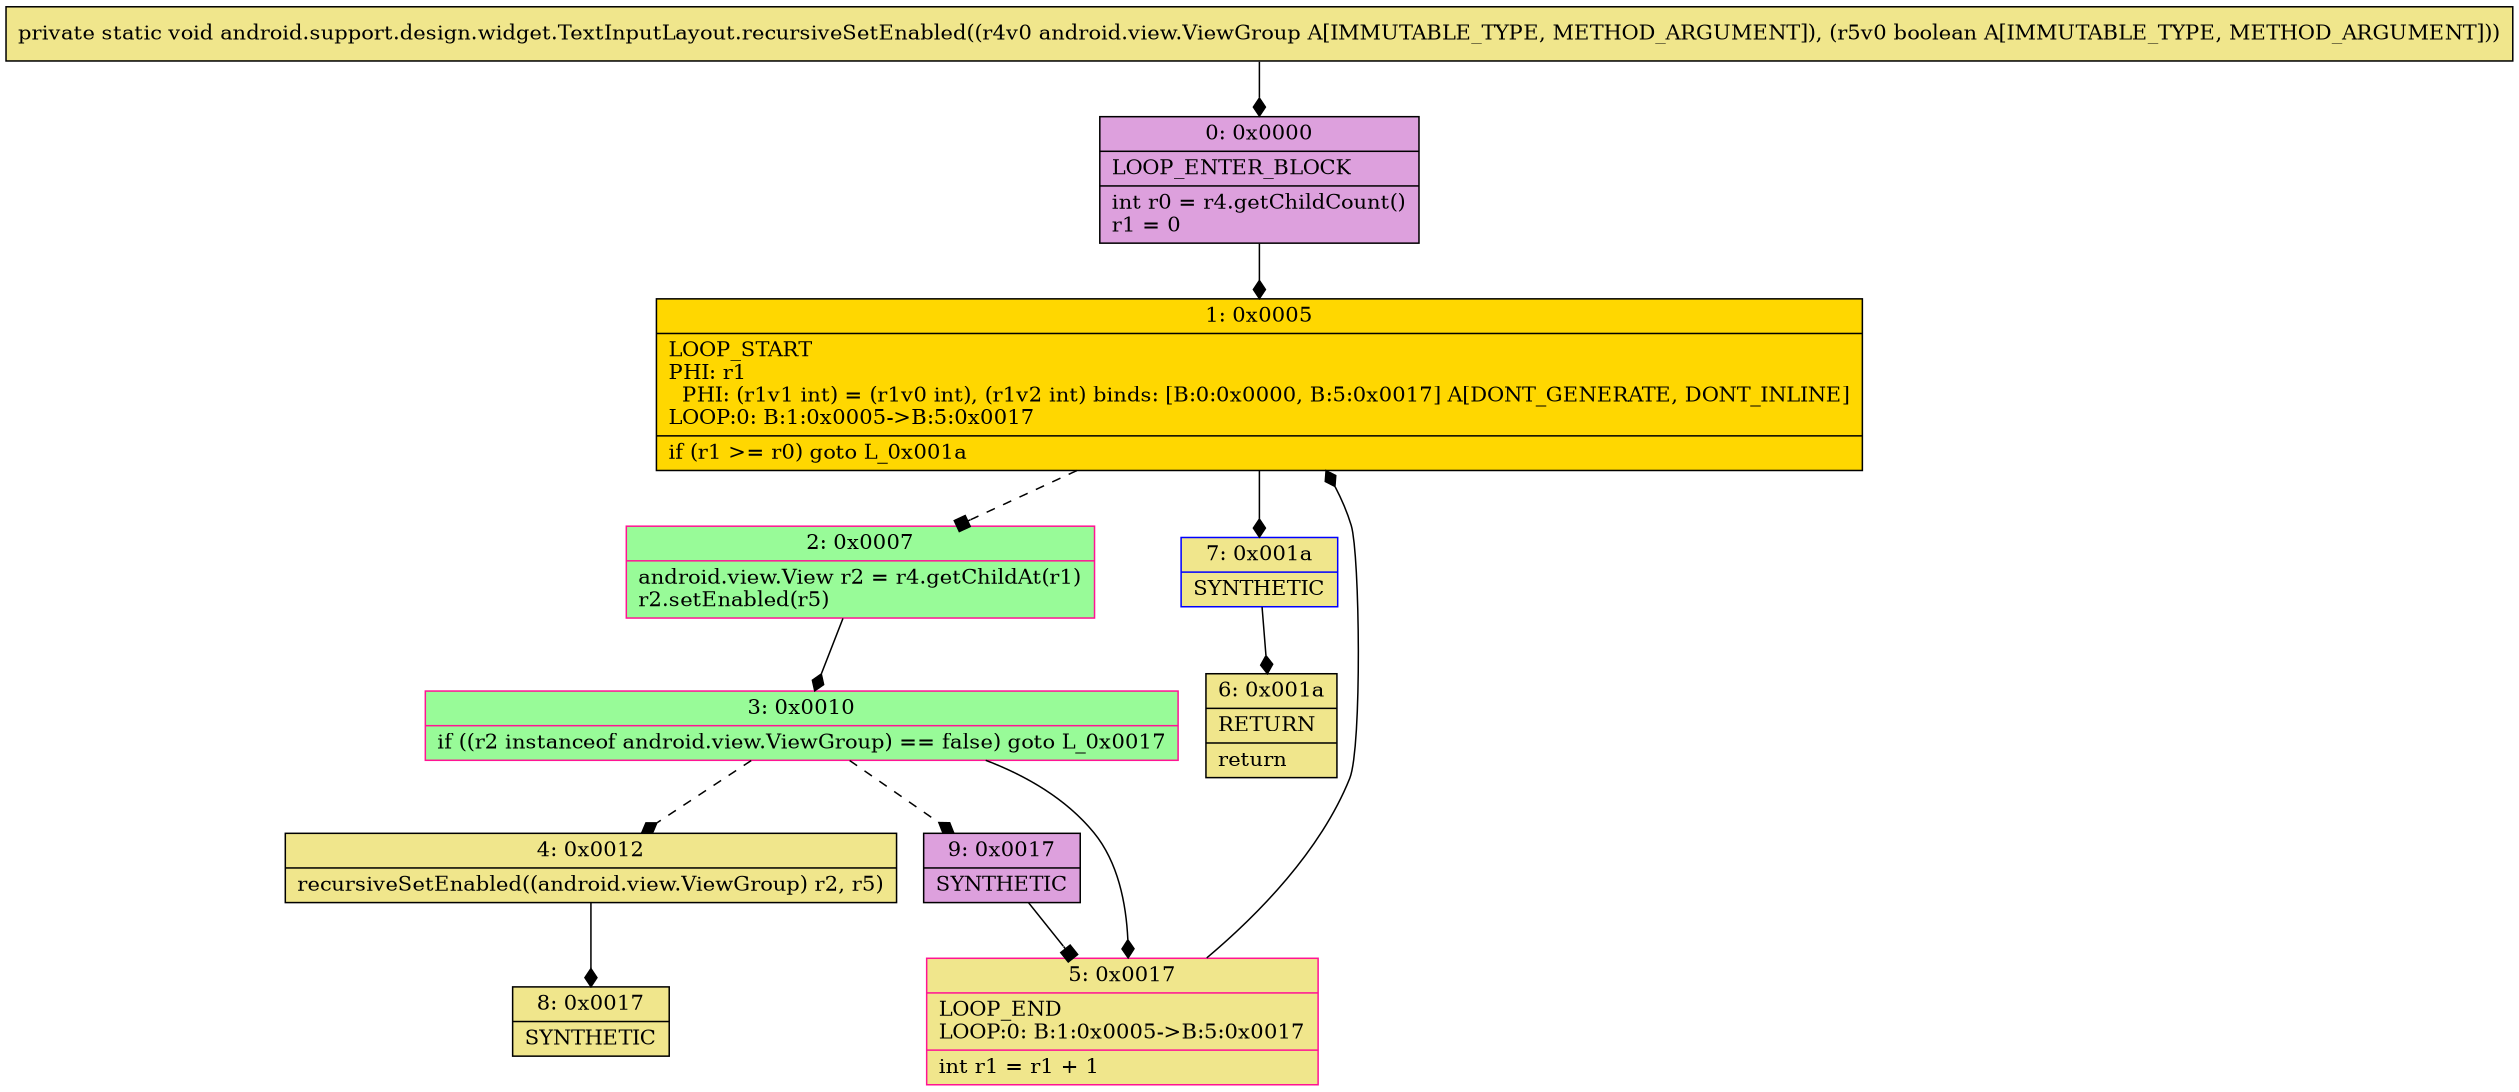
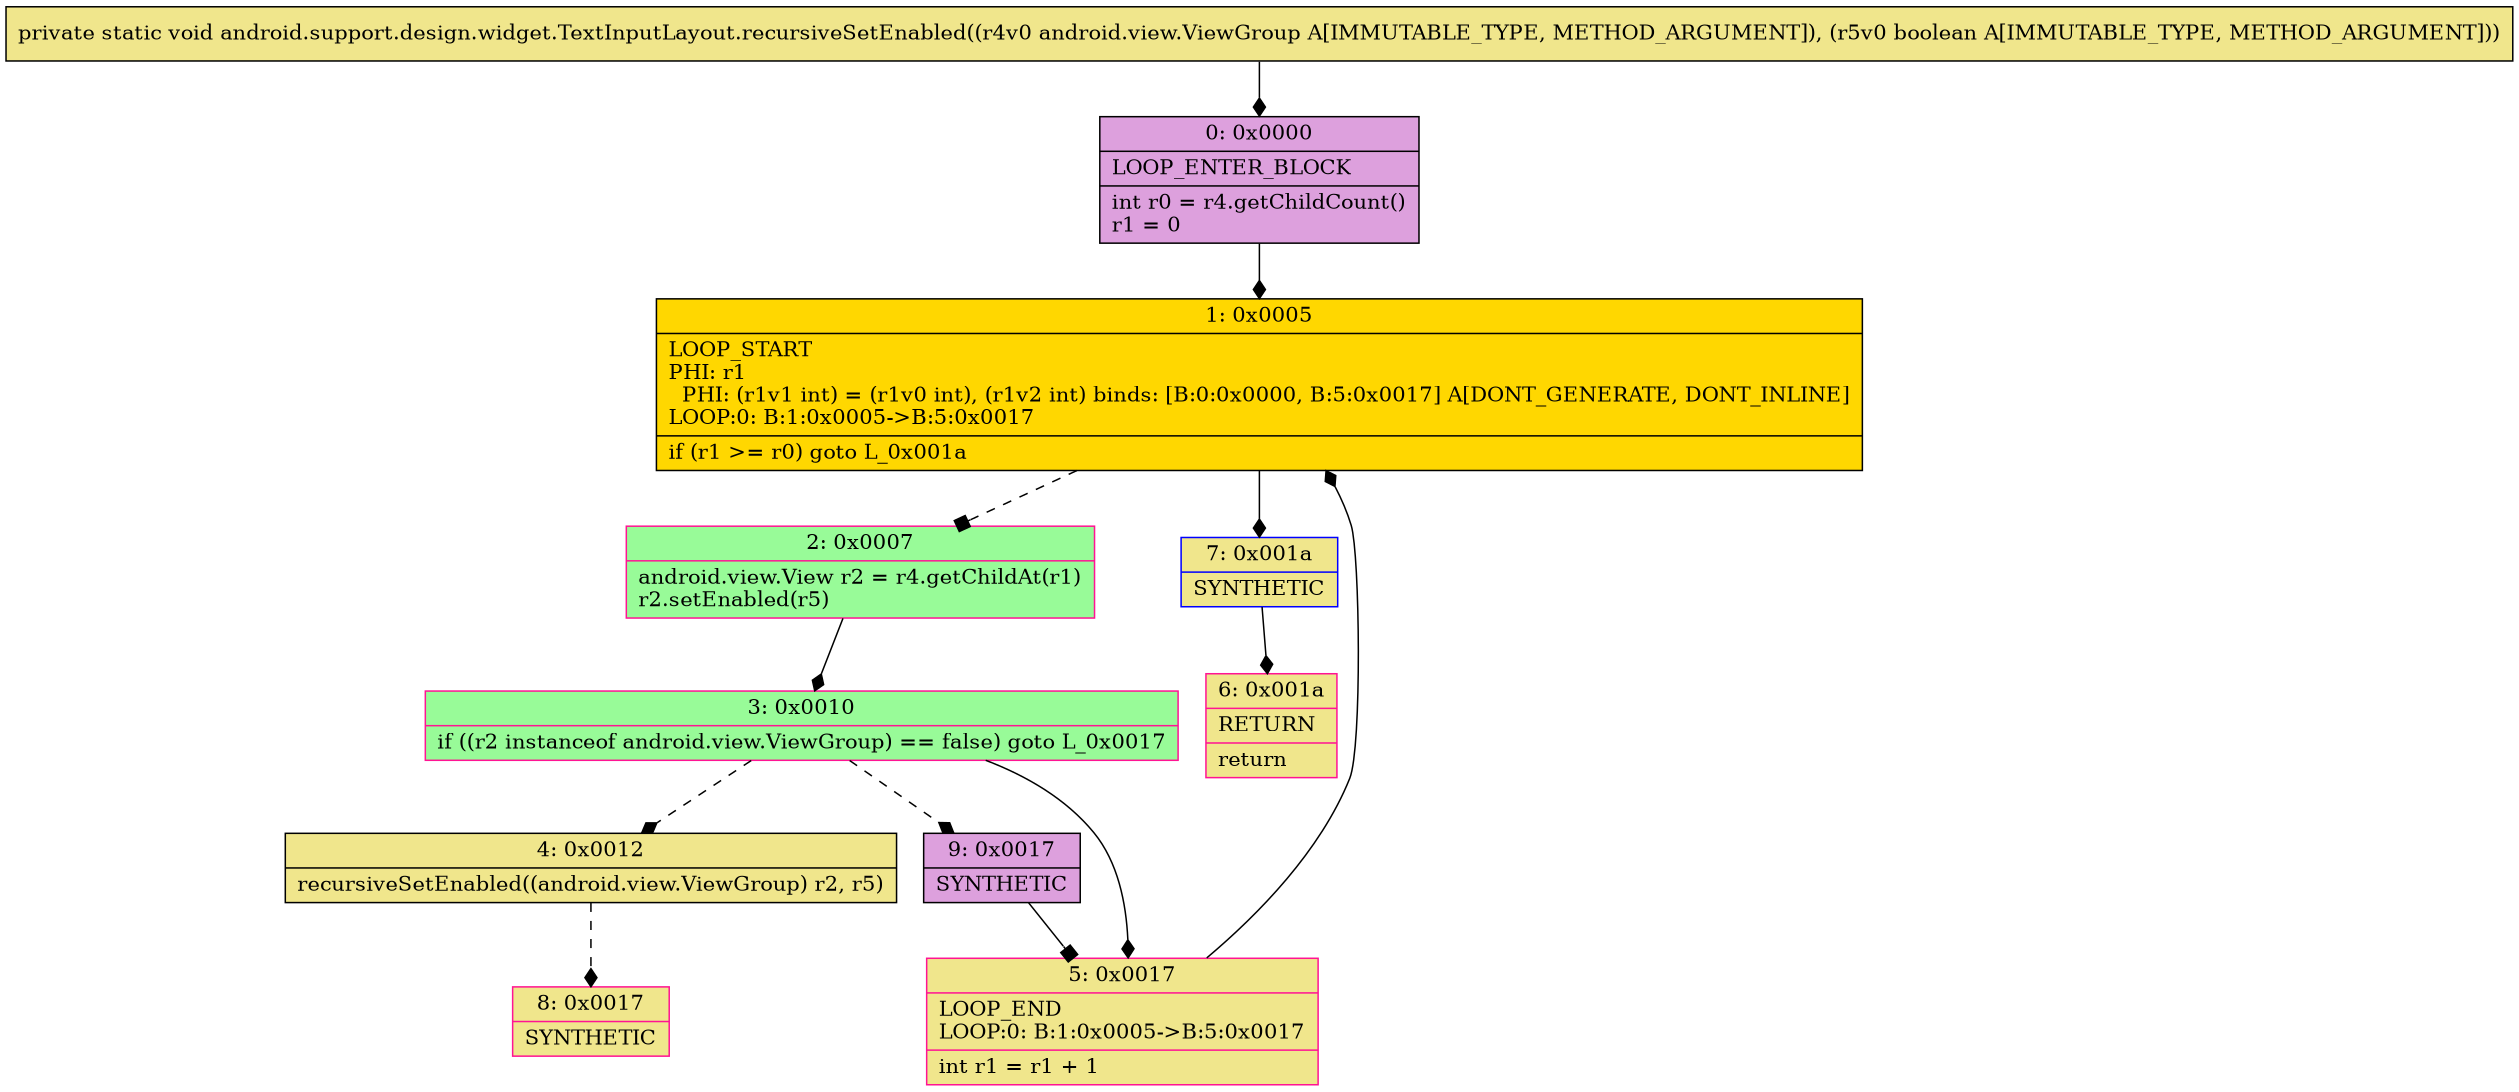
node "6: 0x001a": color black -> deeppink
edge "4: 0x0012" -> "8: 0x0017": style solid -> dashed
node "8: 0x0017": color black -> deeppink
